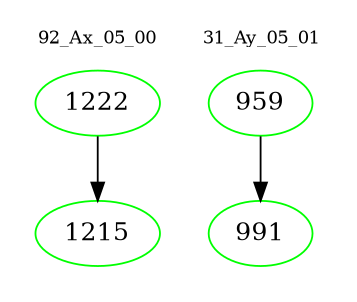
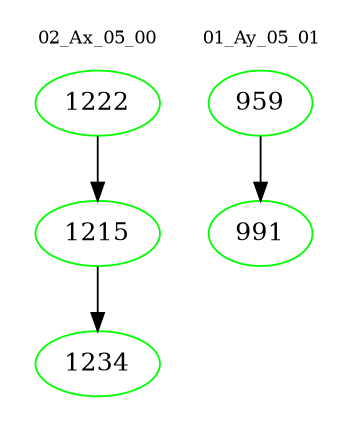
cluster "92_Ax_05_00": label "92_Ax_05_00" -> "02_Ax_05_00"
cluster "31_Ay_05_01": label "31_Ay_05_01" -> "01_Ay_05_01"
node "1234": added
